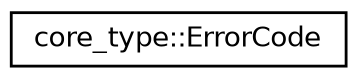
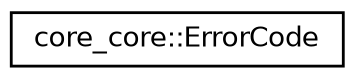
node "core_type::ErrorCode": label "core_type::ErrorCode" -> "core_core::ErrorCode"
